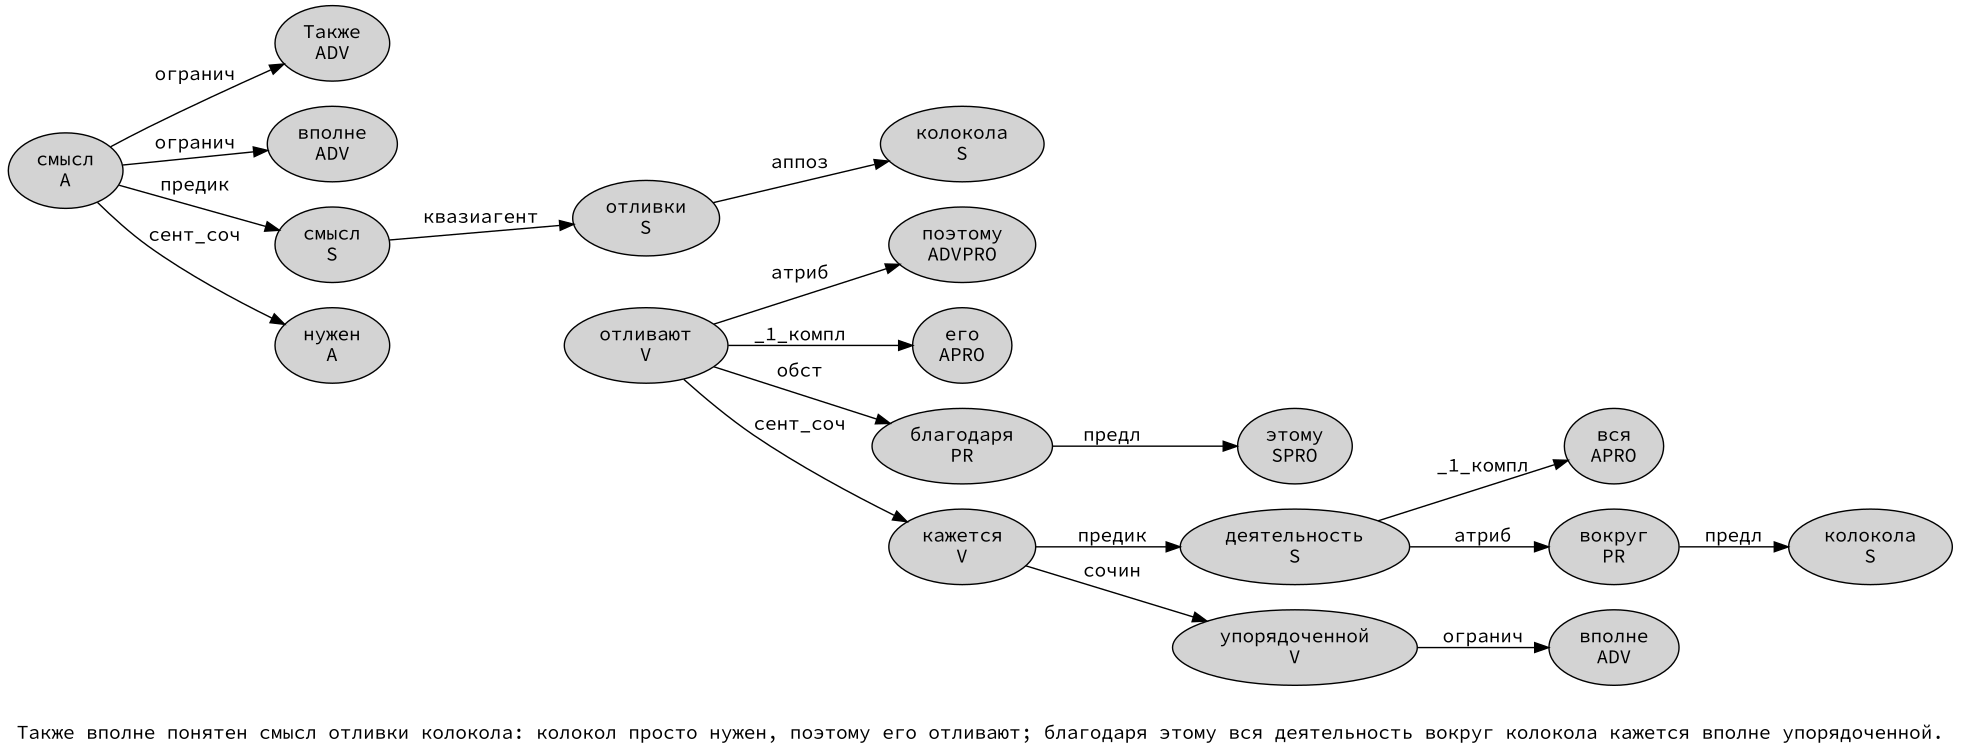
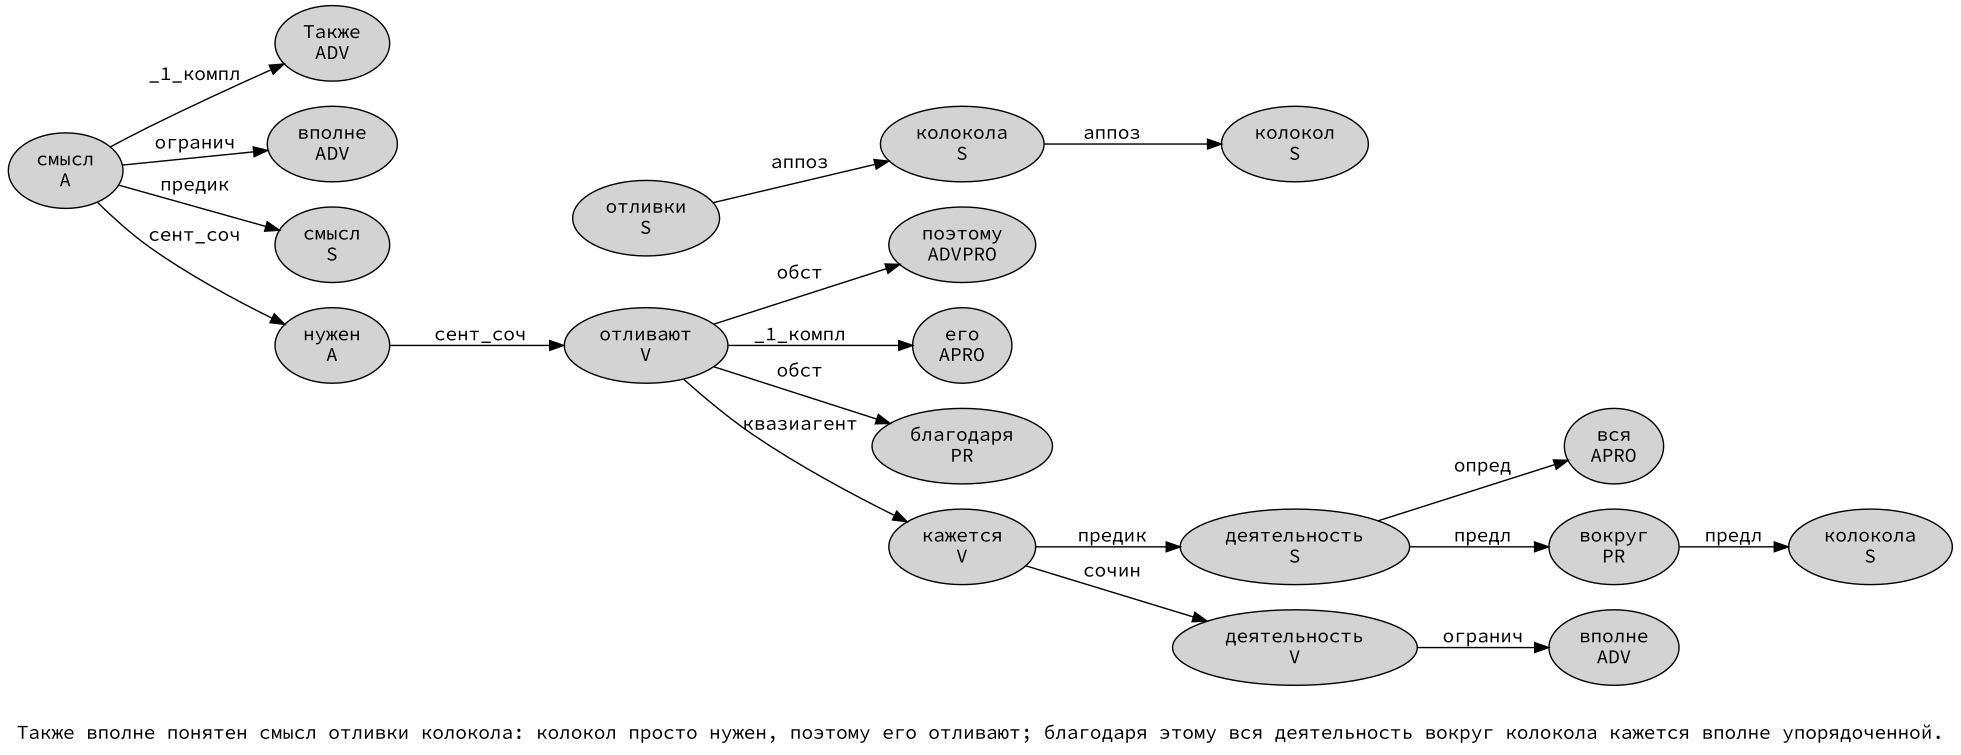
edge "смысл A" -> "Также ADV": label "огранич" -> "_1_компл"
node "колокол S": added
edge "смысл S" -> "отливки S": removed, label "квазиагент"
edge "отливают V" -> "поэтому ADVPRO": label "атриб" -> "обст"
edge "нужен A" -> "отливают V": added, label "сент_соч"
edge "отливают V" -> "кажется V": label "сент_соч" -> "квазиагент"
node "этому SPRO": removed
edge "деятельность S" -> "вся APRO": label "_1_компл" -> "опред"
edge "деятельность S" -> "вокруг PR": label "атриб" -> "предл"
node "упорядоченной V": label "упорядоченной V" -> "деятельность V"
